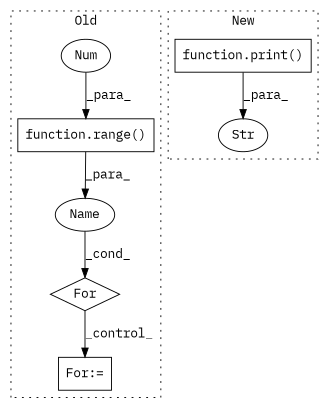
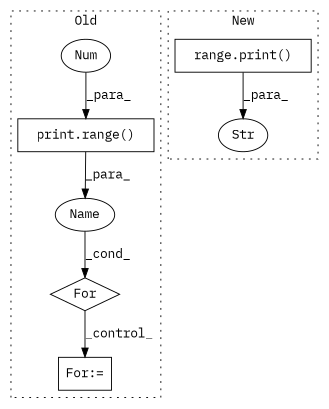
node "function.print()": label "function.print()" -> "range.print()"
node "function.range()": label "function.range()" -> "print.range()"
